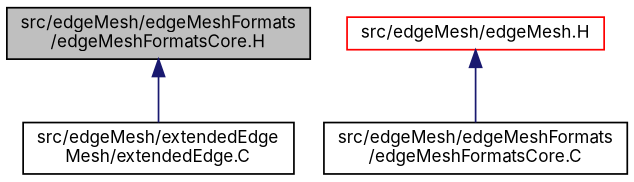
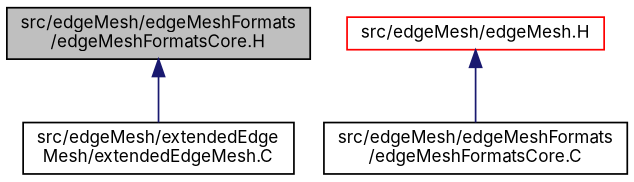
node "src/edgeMesh/extendedEdge Mesh/extendedEdge.C": label "src/edgeMesh/extendedEdge Mesh/extendedEdge.C" -> "src/edgeMesh/extendedEdge Mesh/extendedEdgeMesh.C"
